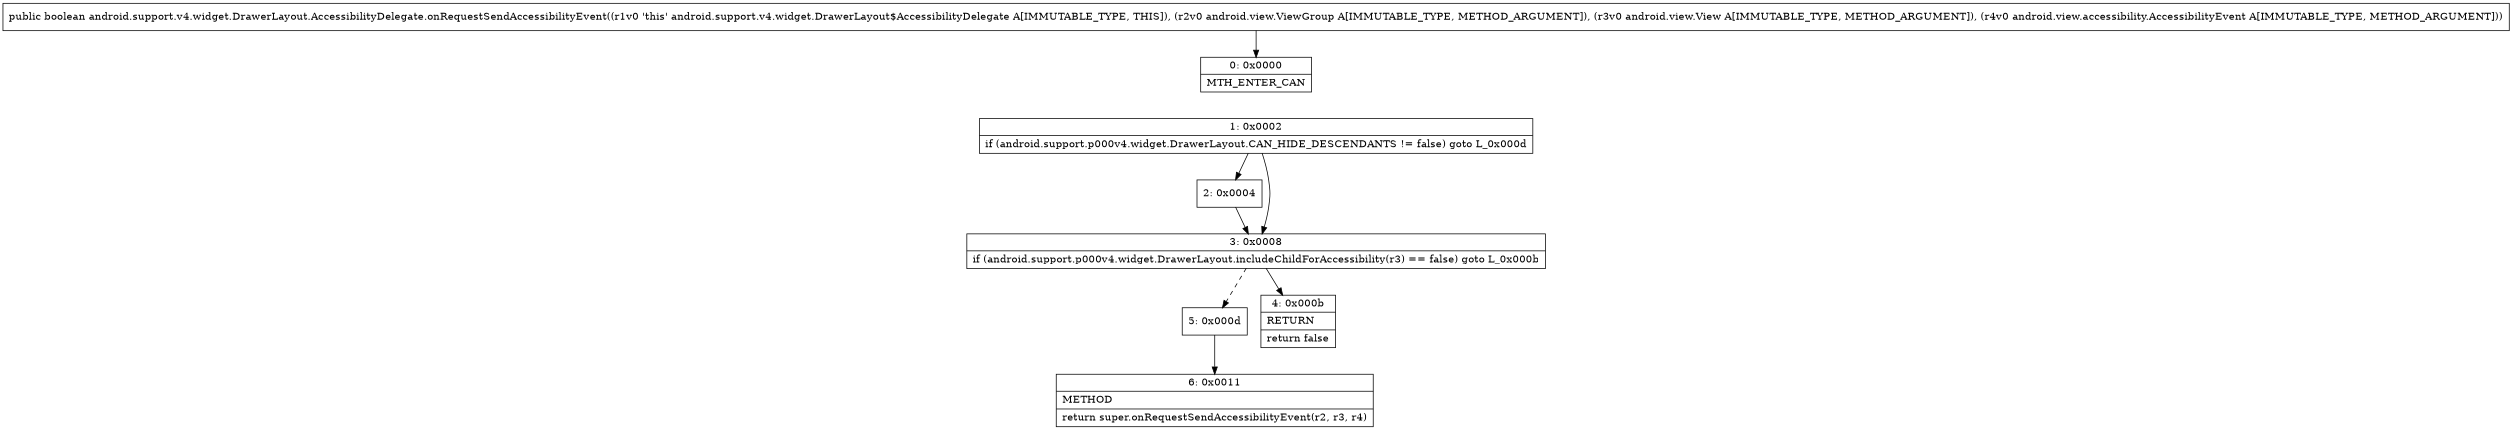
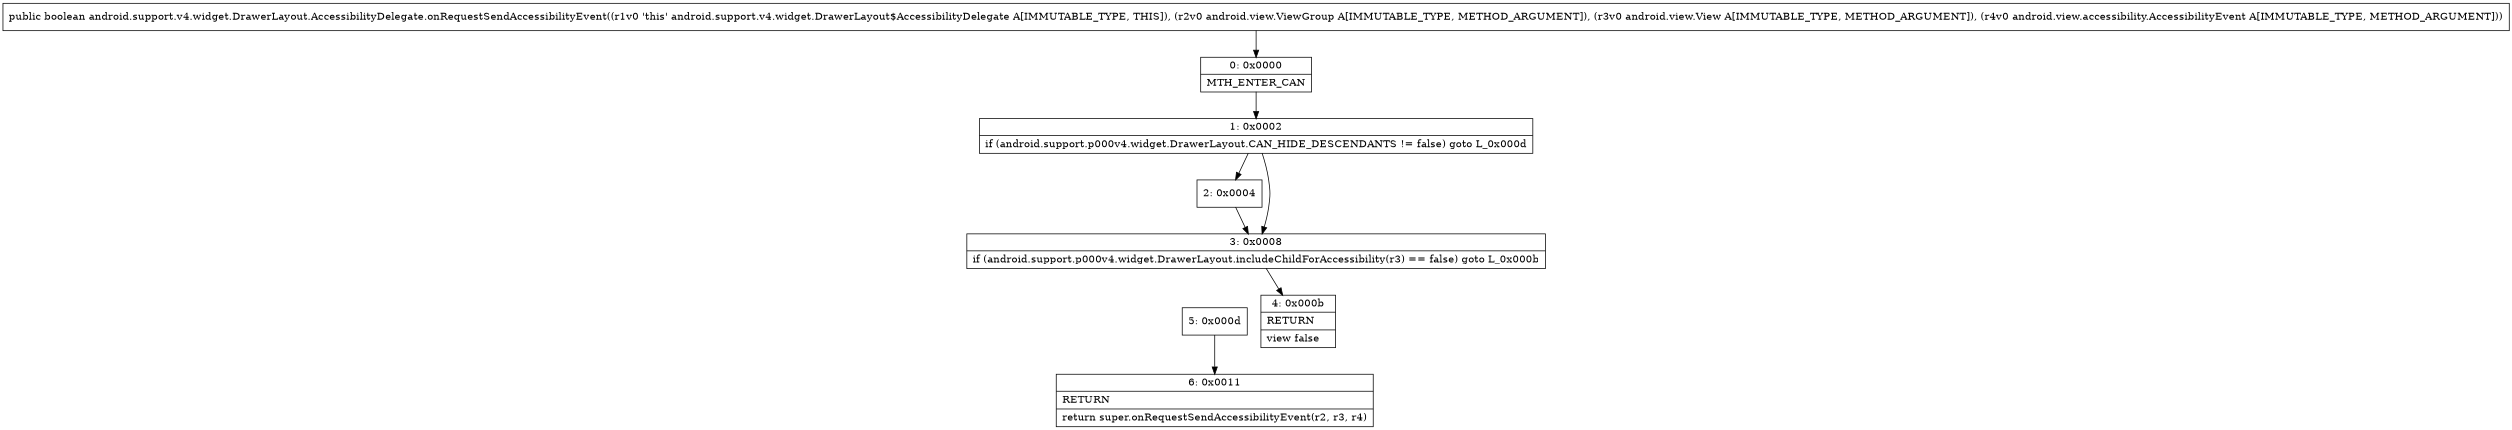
edge "0: 0x0000" -> "1: 0x0002": added
edge "3: 0x0008" -> "5: 0x000d": removed
node "4: 0x000b": text "return false" -> "view false"
node "6: 0x0011": text "METHOD" -> "RETURN"
